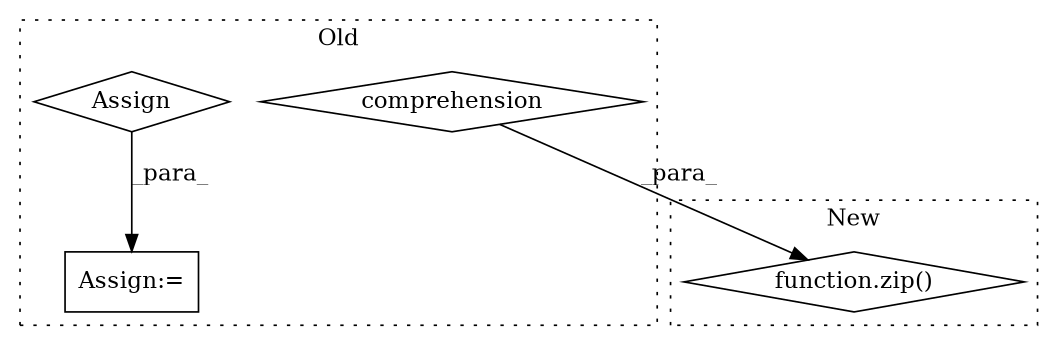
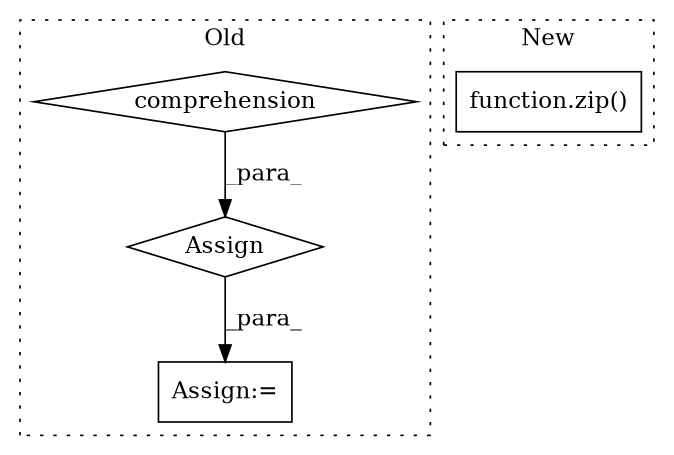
edge "comprehension" -> "function.zip()": now "comprehension" -> "Assign"
node "function.zip()": shape diamond -> box
